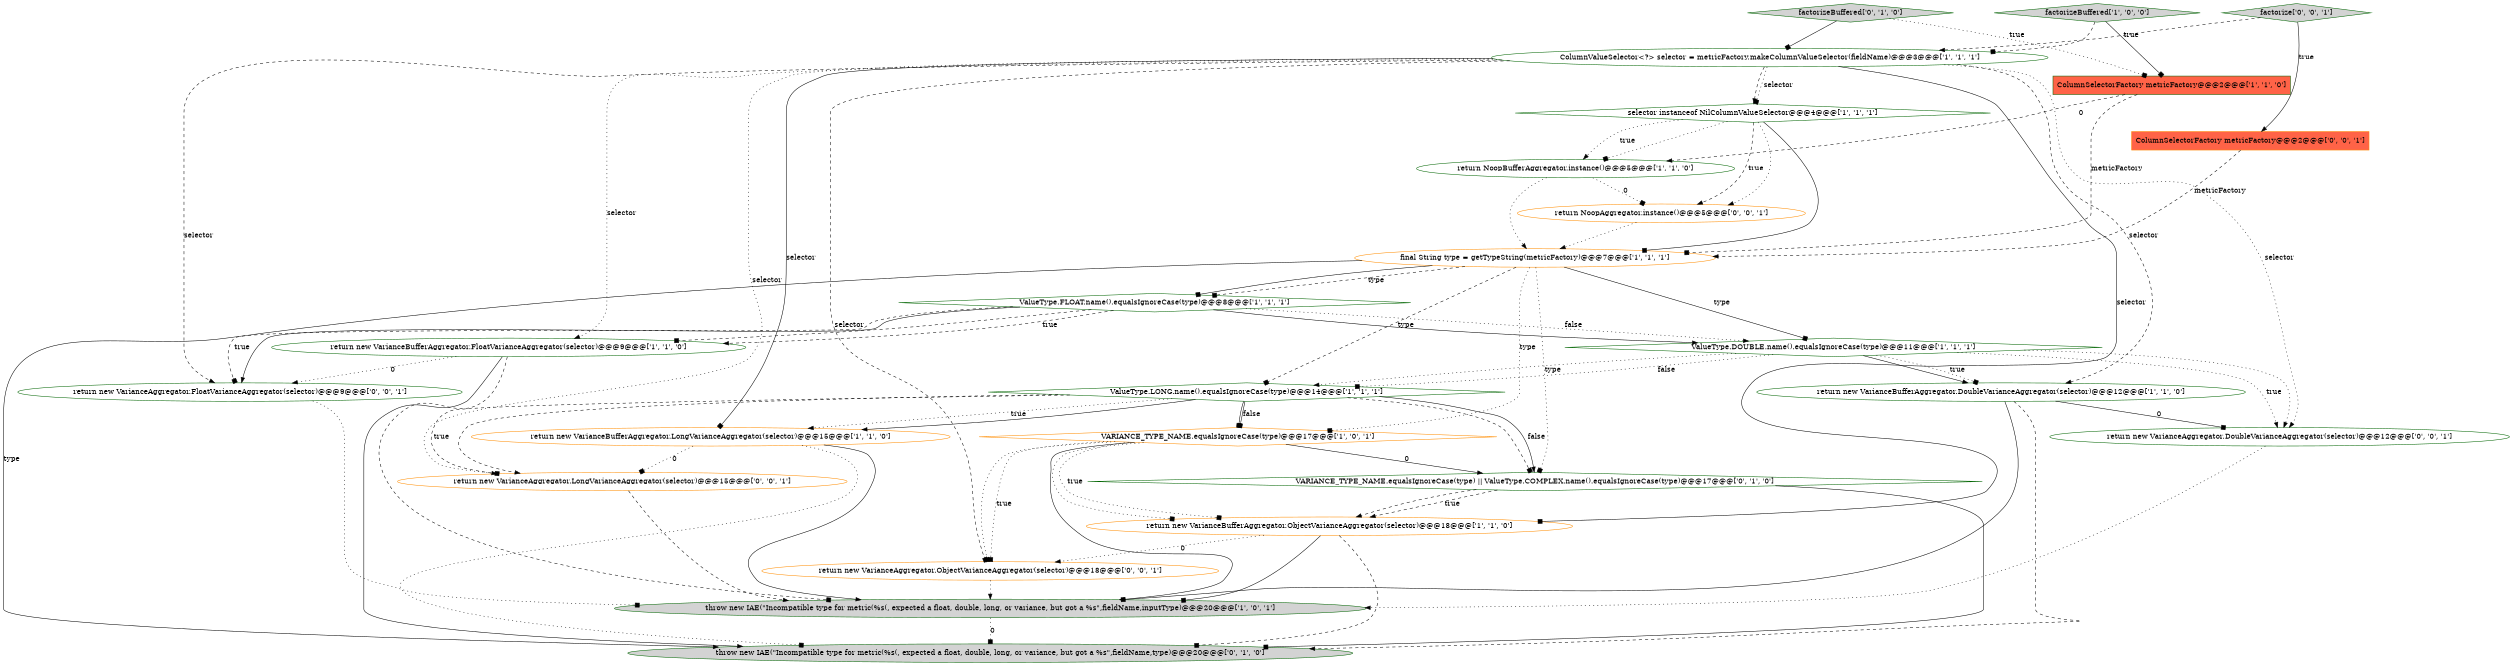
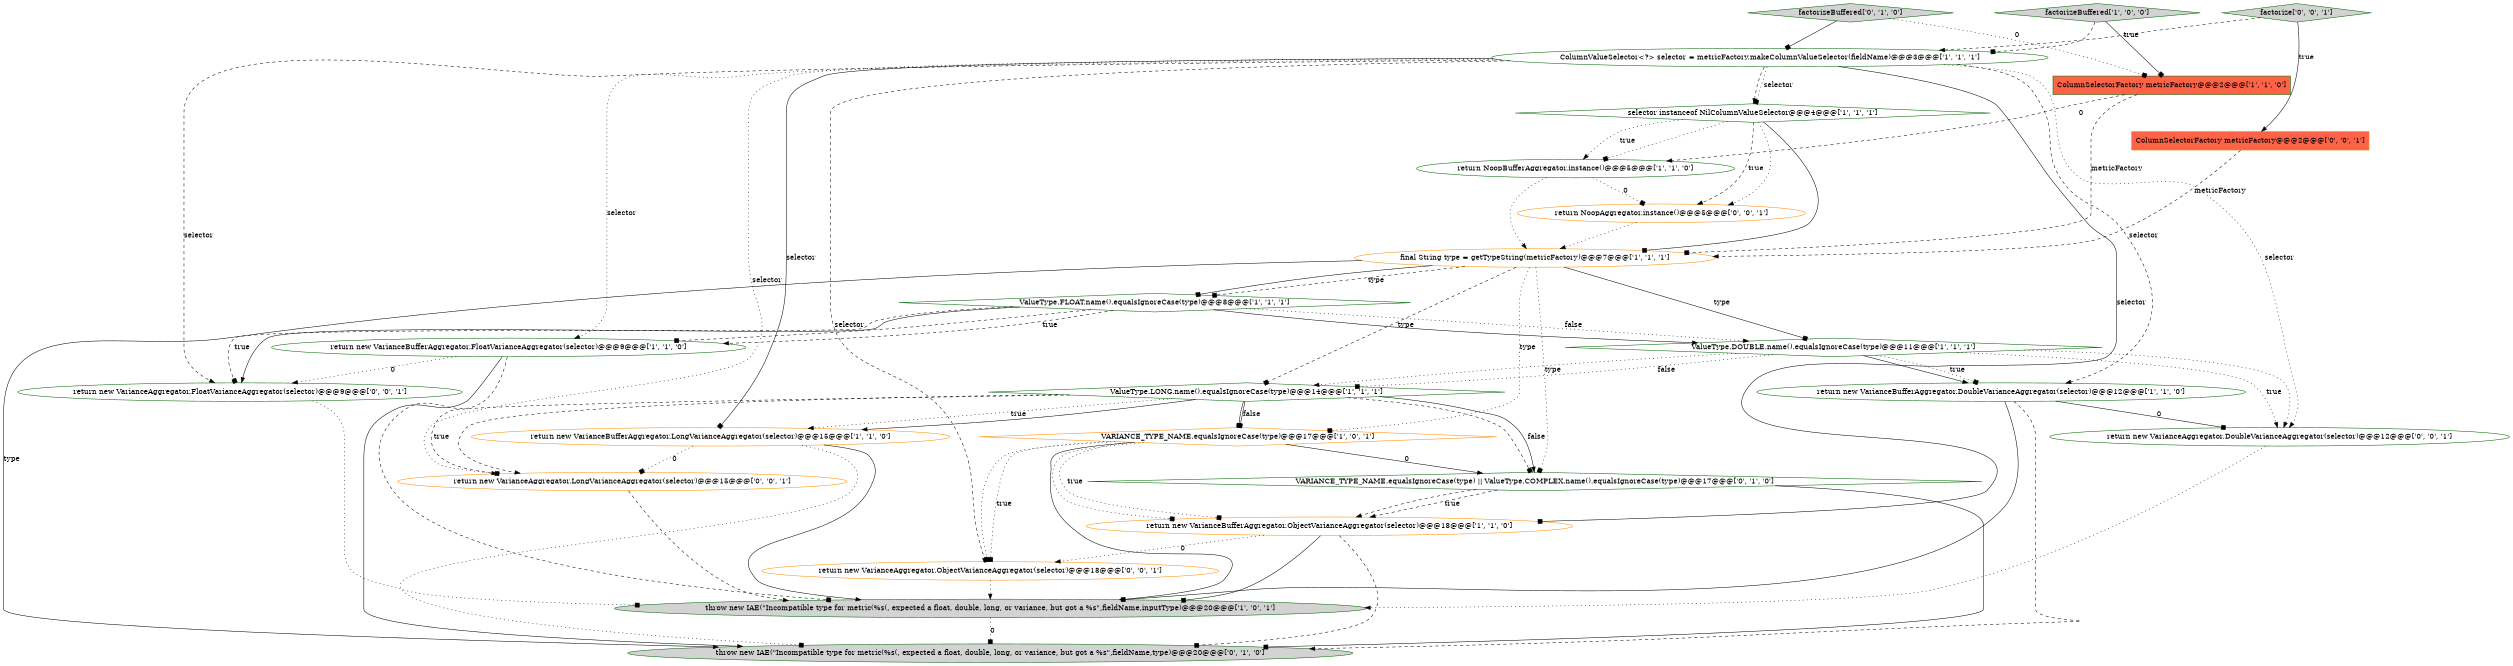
edge "factorizeBuffered['0', '1', '0']" -> "ColumnSelectorFactory metricFactory@@@2@@@['1', '1', '0']": label "true" -> "0"
